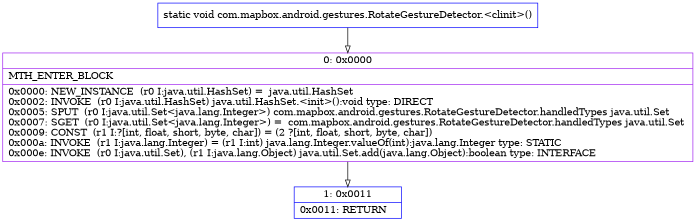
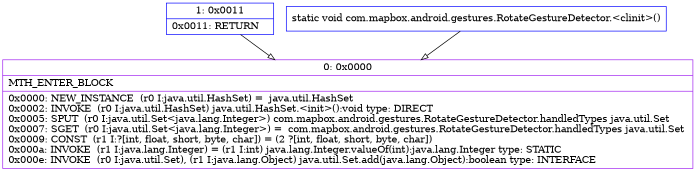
edge "0: 0x0000" -> "1: 0x0011": reversed
